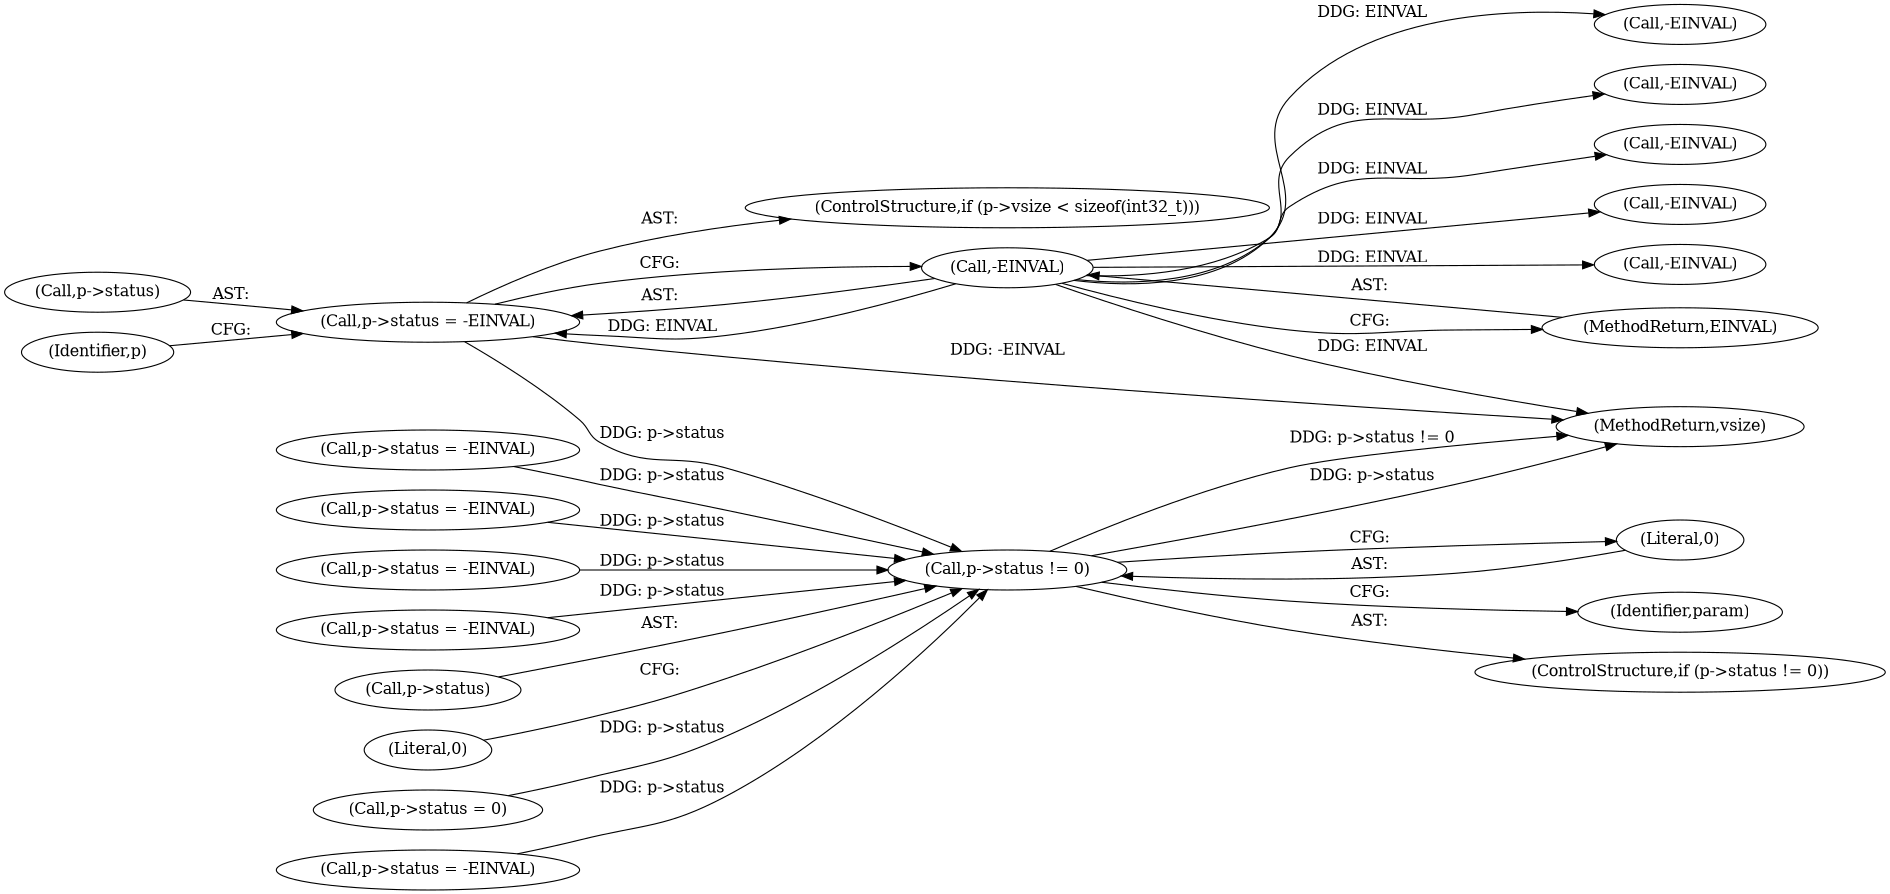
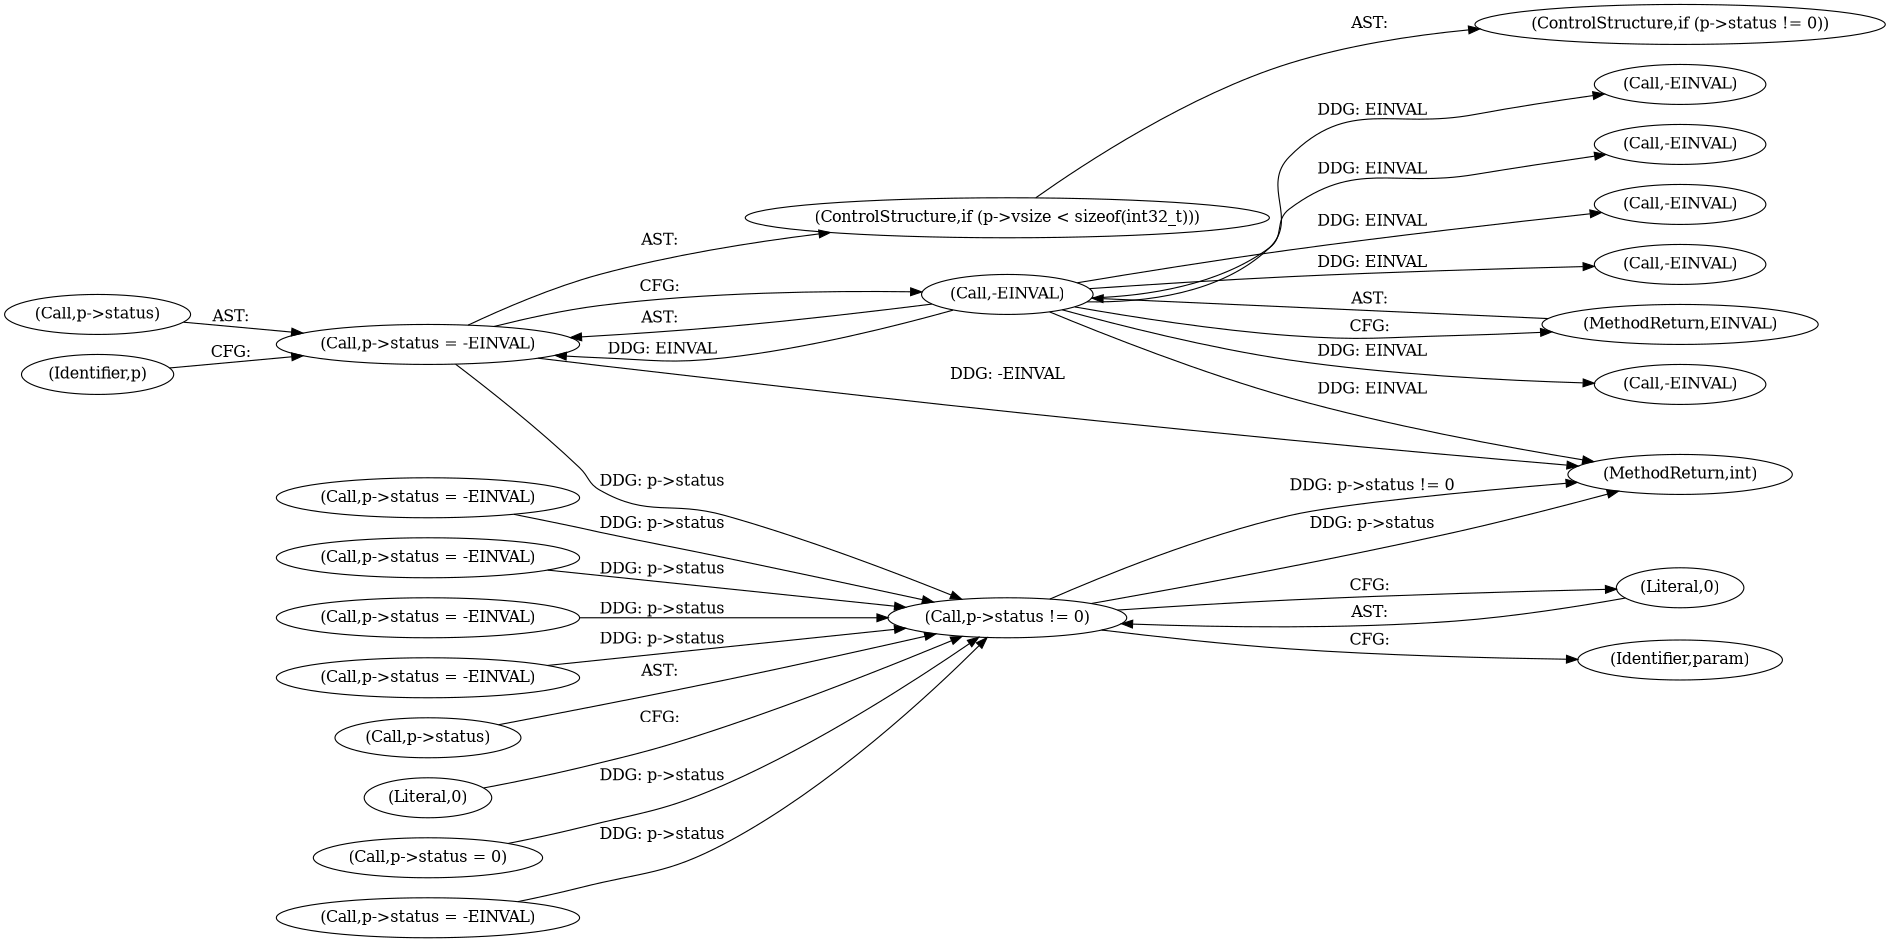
node "(MethodReturn,vsize)": label "(MethodReturn,vsize)" -> "(MethodReturn,int)"
edge "(Call,p->status != 0)" -> "(ControlStructure,if (p->status != 0))": now "(ControlStructure,if (p->vsize < sizeof(int32_t)))" -> "(ControlStructure,if (p->status != 0))"
